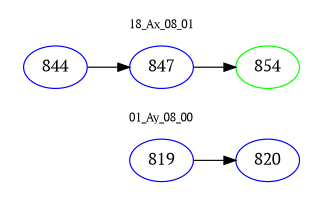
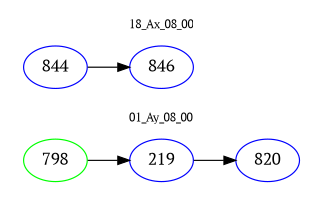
cluster "18_Ax_08_01": label "18_Ax_08_01" -> "18_Ax_08_00"
node "847": label "847" -> "846"
node "854": removed
node "798": added
node "819": label "819" -> "219"
